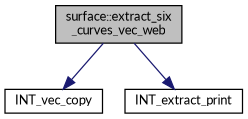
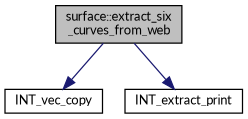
node "surface::extract_six _curves_vec_web": label "surface::extract_six _curves_vec_web" -> "surface::extract_six _curves_from_web"
